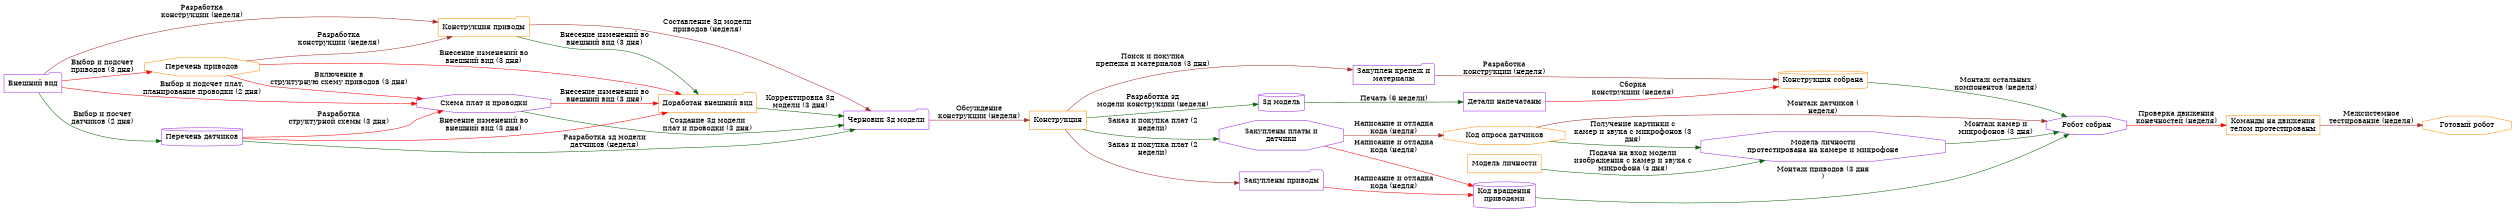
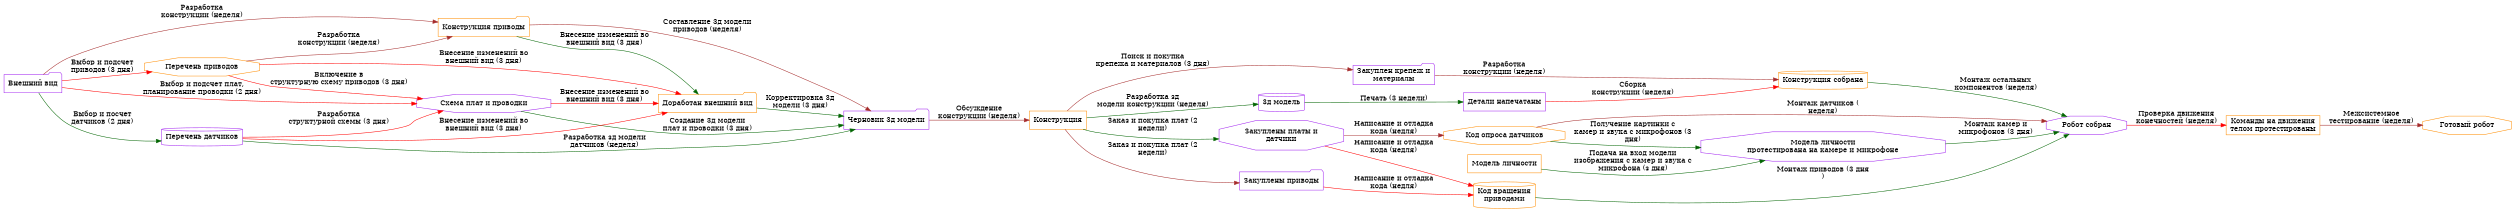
edge "3д модель" -> "Детали напечатаны": label "Печать (6 недели)" -> "Печать (3 недели)"
node "Код вращения приводами": color purple -> darkorange
